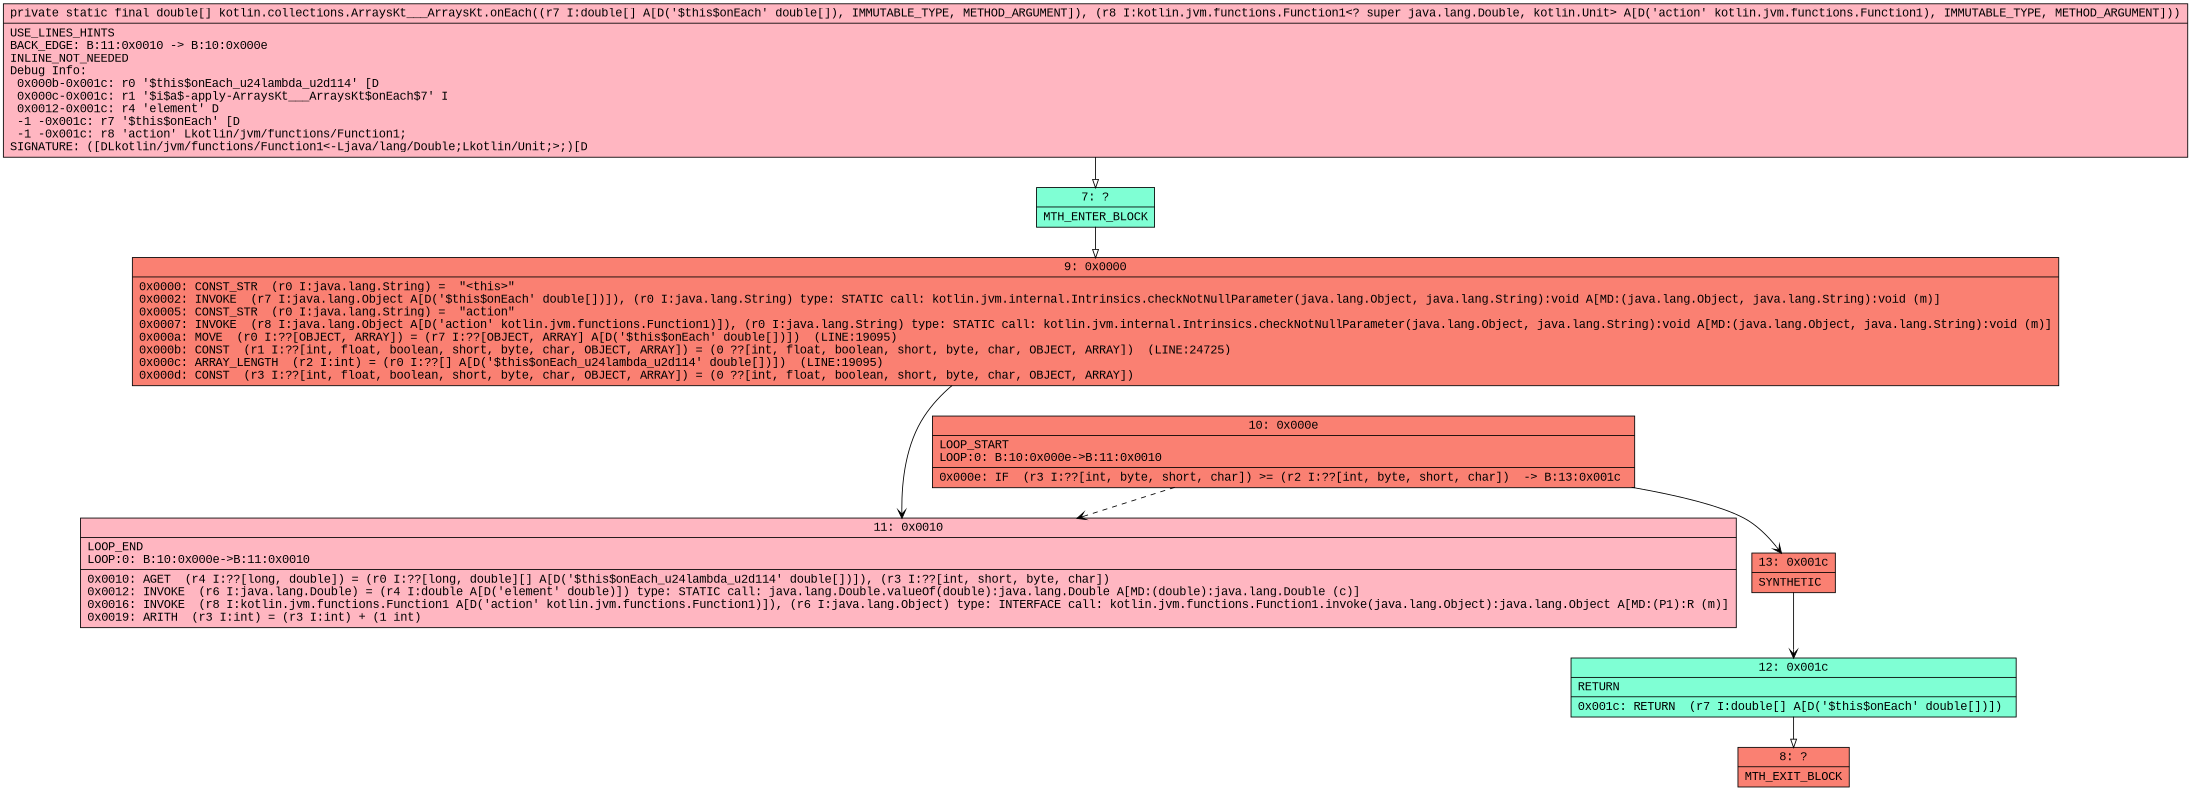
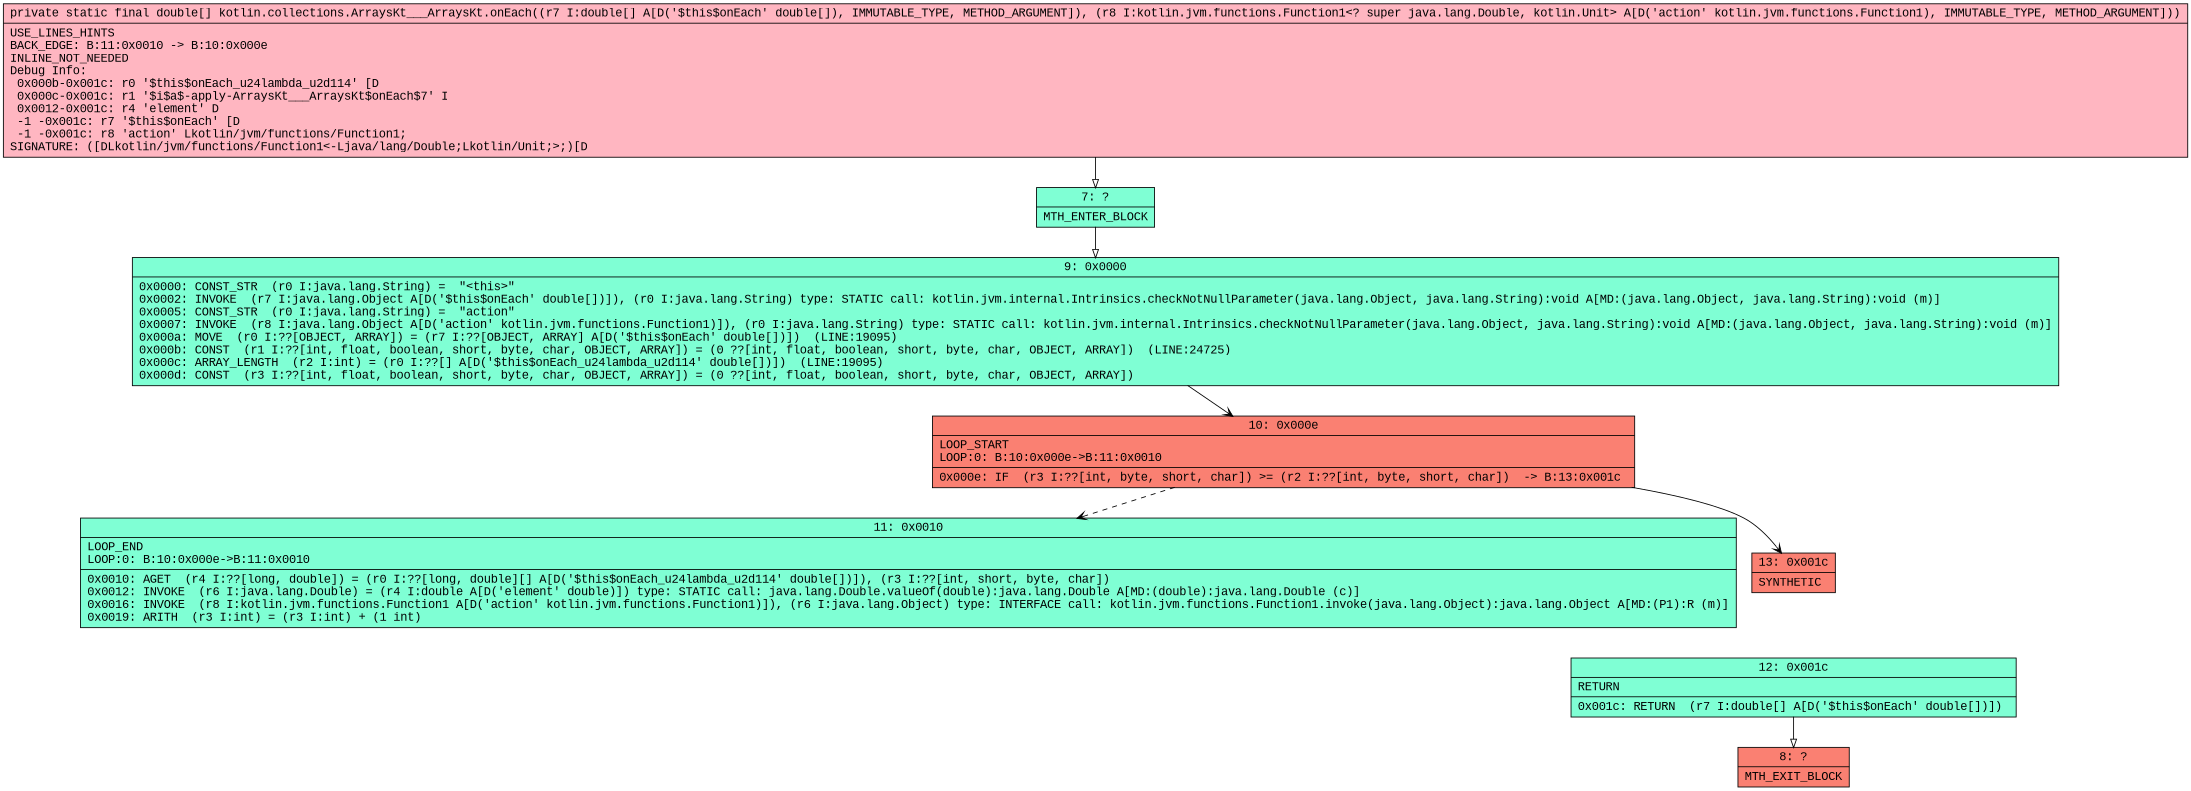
node "9: 0x0000": fillcolor salmon -> aquamarine
edge "9: 0x0000" -> "11: 0x0010": now "9: 0x0000" -> "10: 0x000e"
node "11: 0x0010": fillcolor lightpink -> aquamarine
edge "13: 0x001c" -> "12: 0x001c": removed
